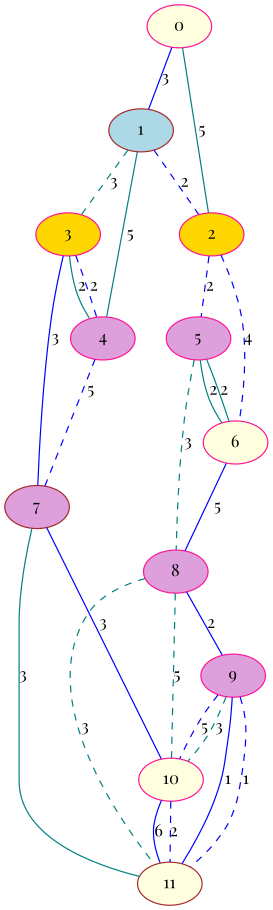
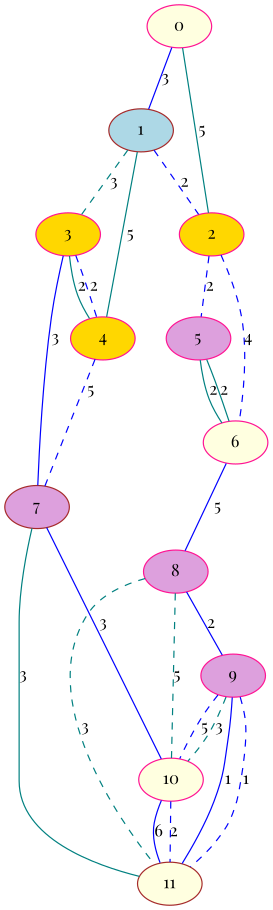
node "4": fillcolor plum -> gold
edge "5" -- "8": removed, label "3"
